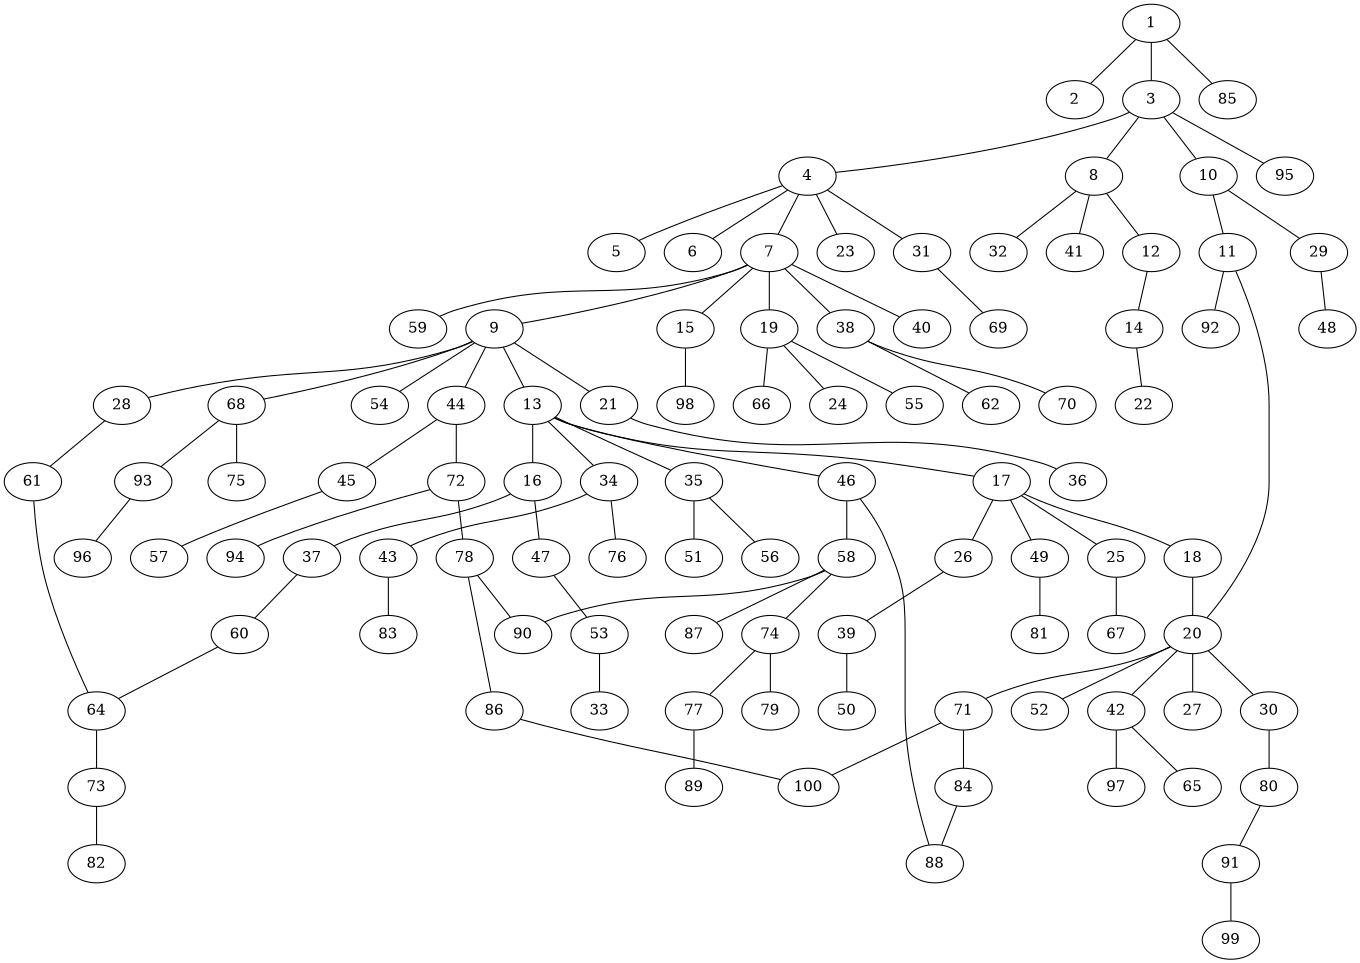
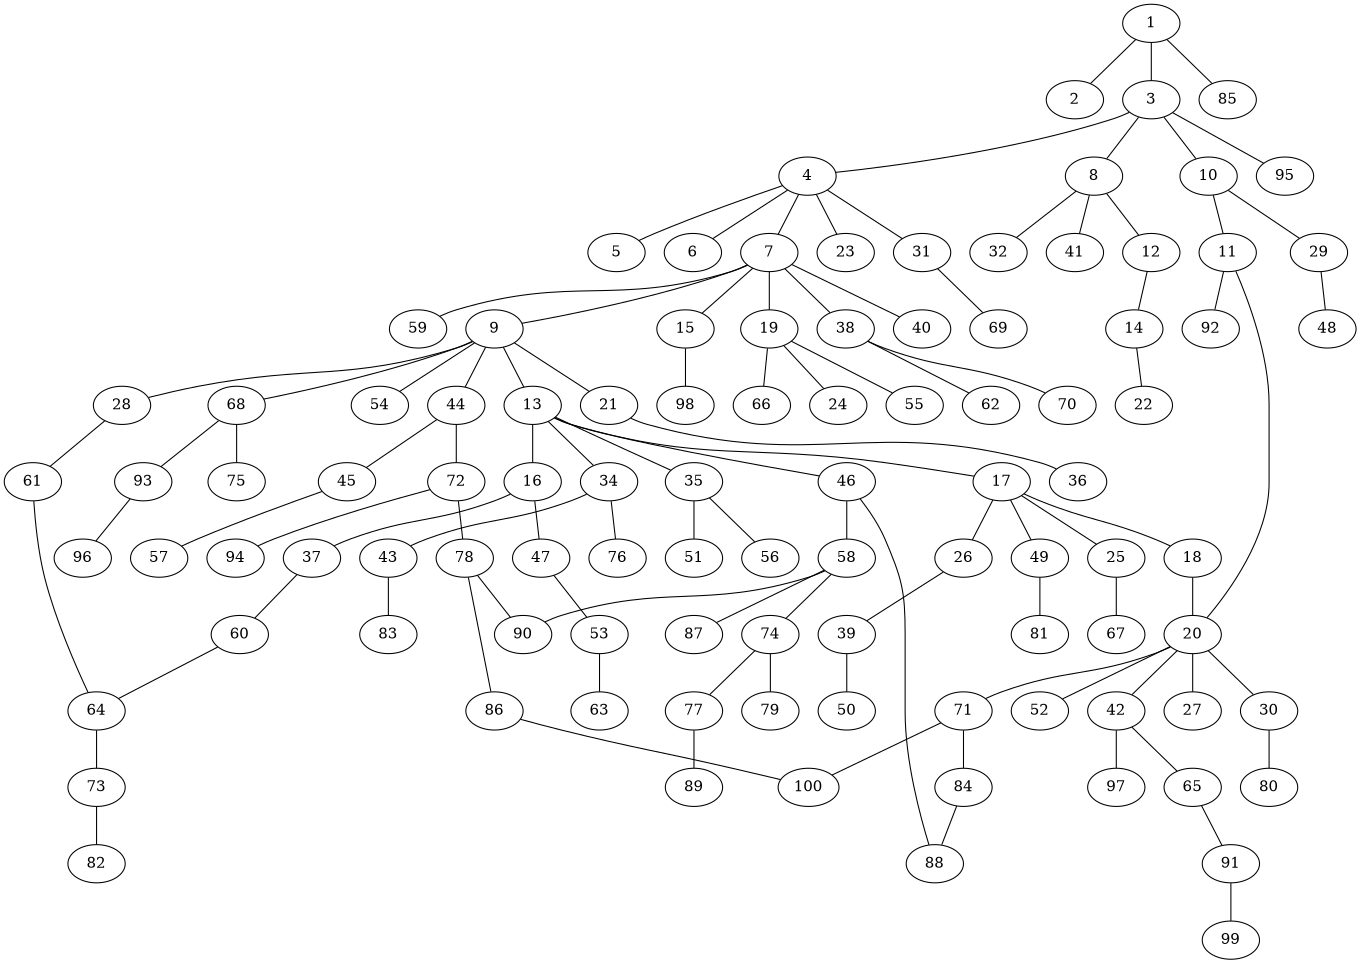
node "33": label "33" -> "63"
edge "80" -- "91": now "65" -- "91"
